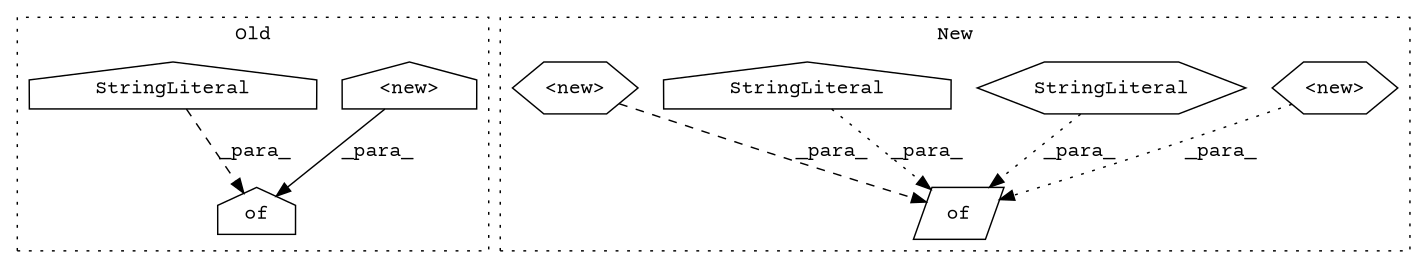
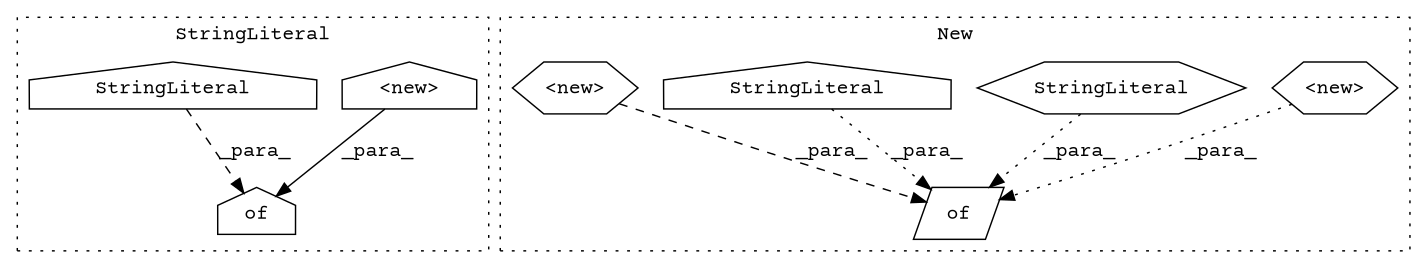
cluster "Old": label "Old" -> "StringLiteral"
